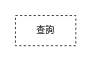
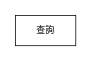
node "查詢": style dashed -> solid
